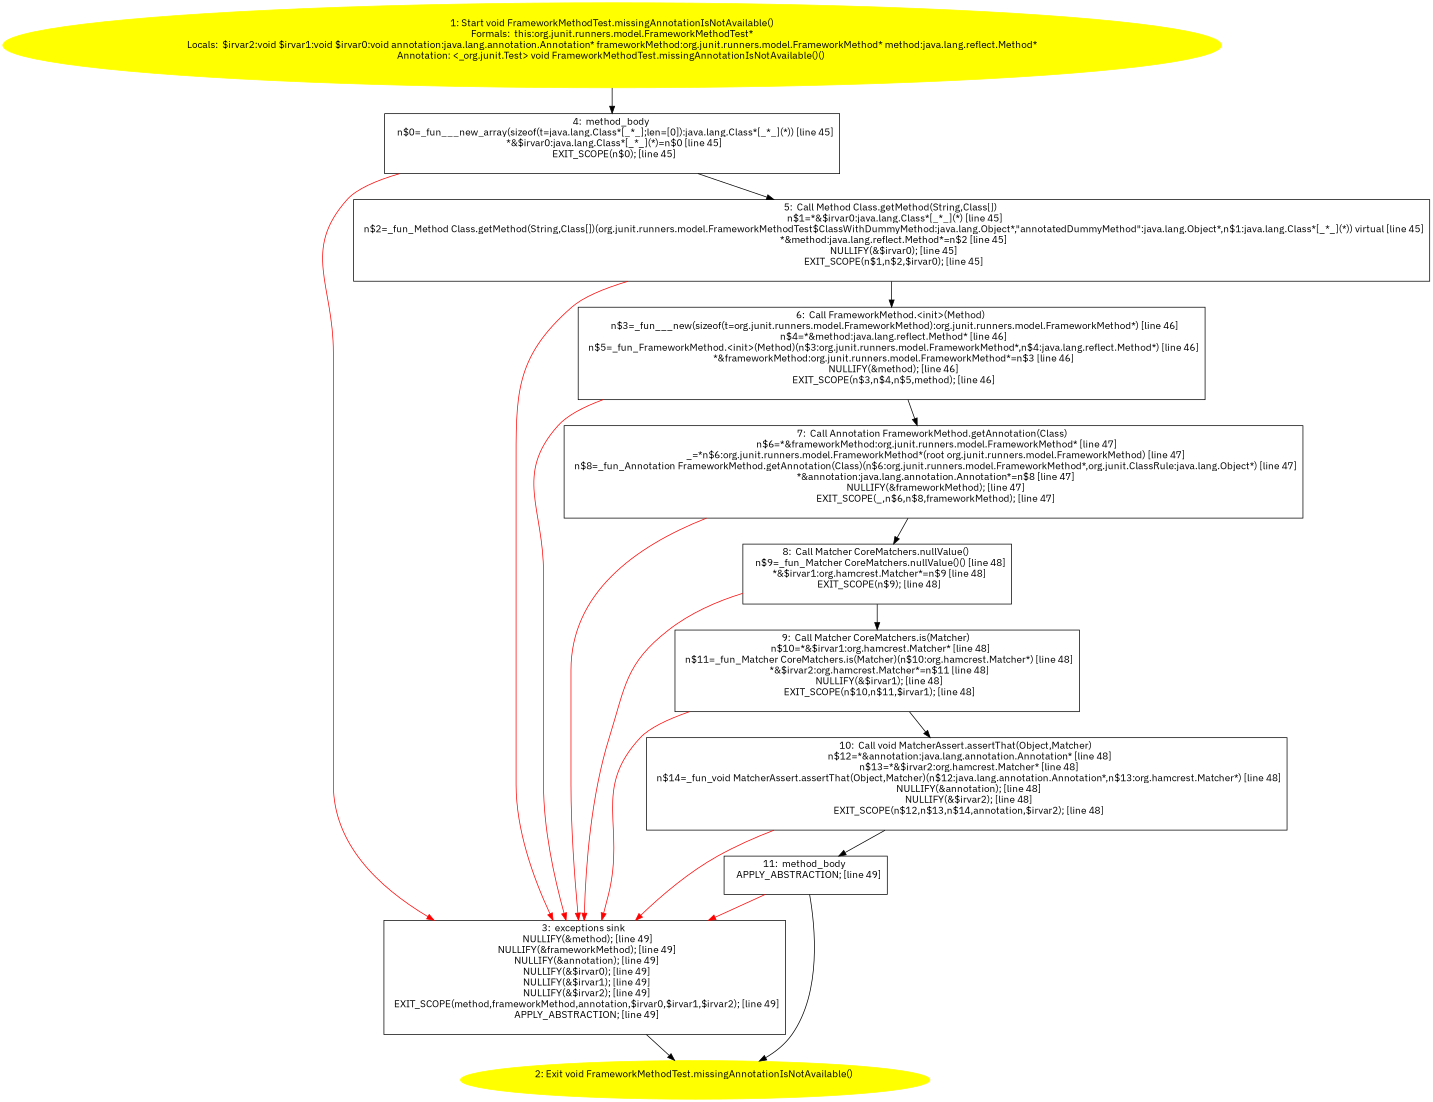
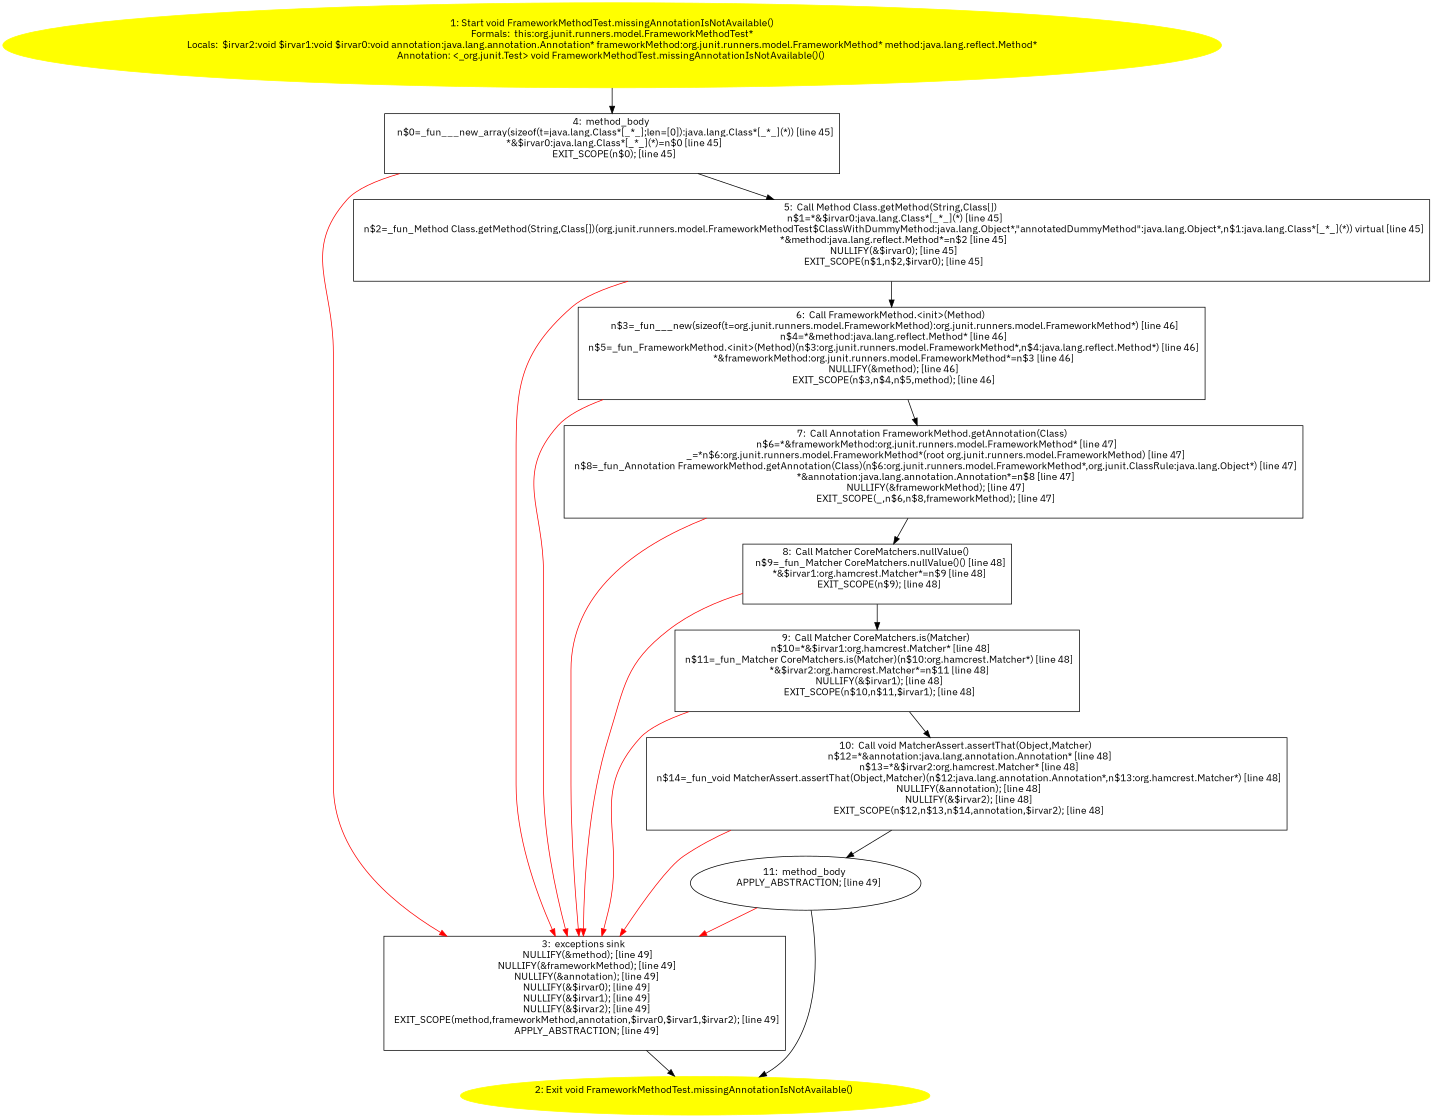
node "11:  method_body APPLY_ABSTRACTION; [line 49]": shape box -> ellipse
